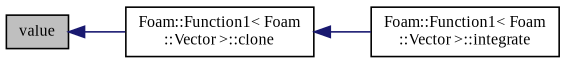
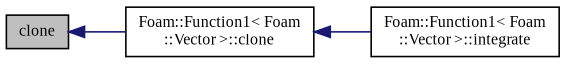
node "value": label "value" -> "clone"
